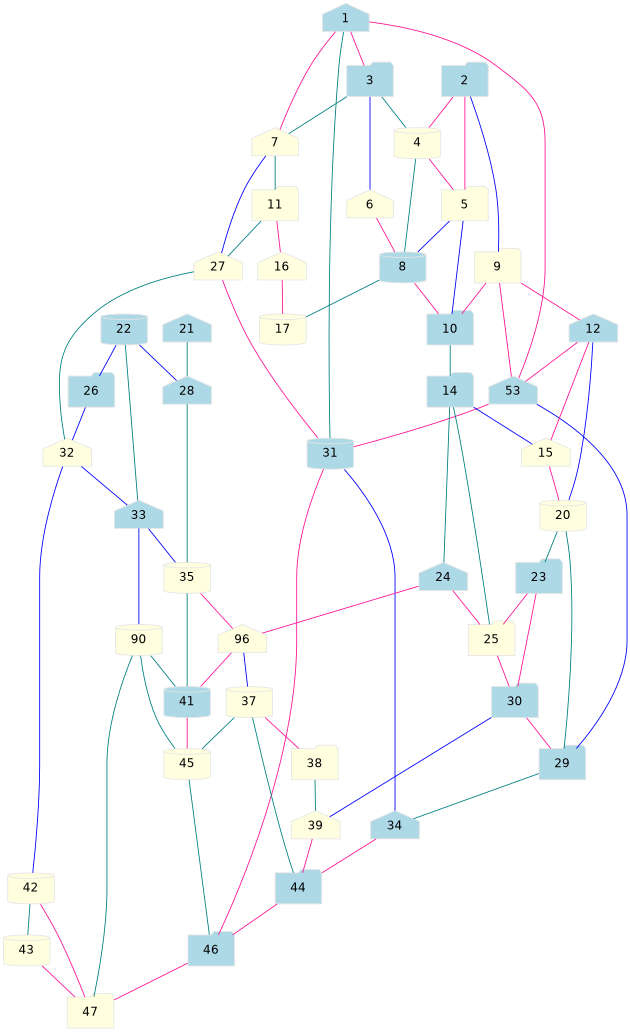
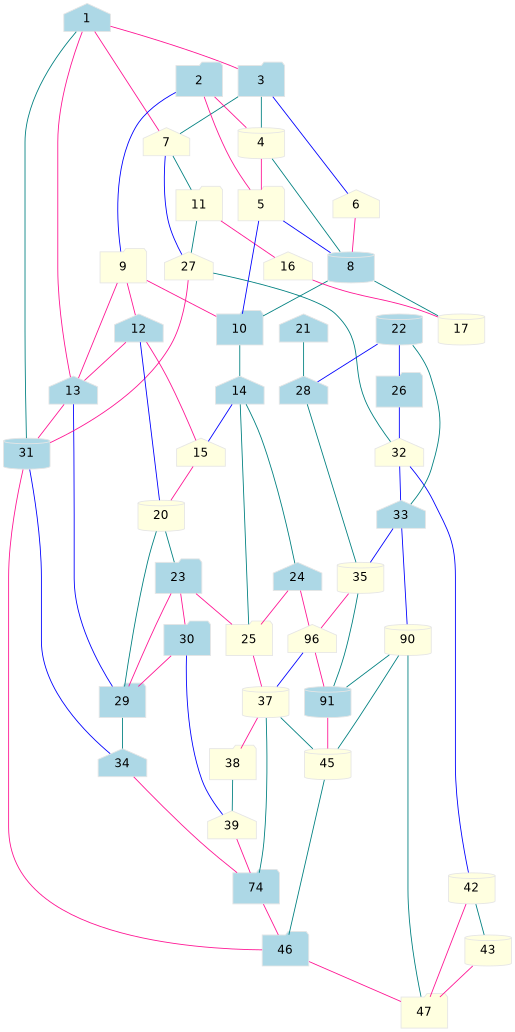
edge "8" -- "10": color deeppink -> teal
node "14": shape folder -> house
node "53": label "53" -> "13"
edge "23" -- "29": added
edge "25" -- "30": now "25" -- "37"
node "41": label "41" -> "91"
node "44": label "44" -> "74"
